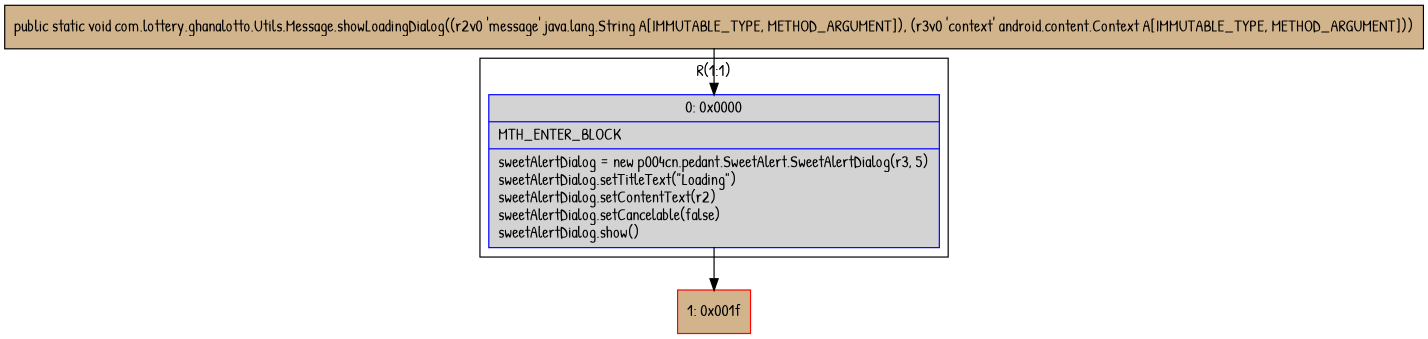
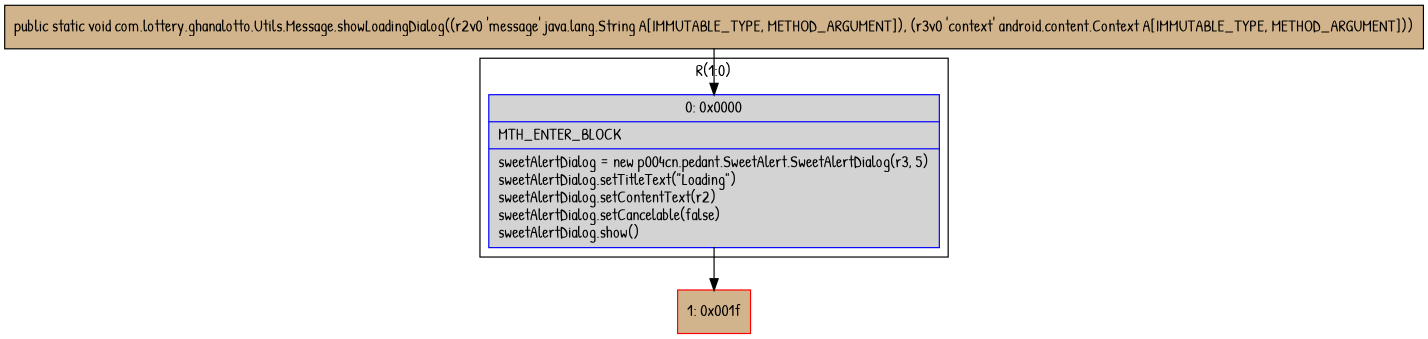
cluster "R(1:1)": label "R(1:1)" -> "R(1:0)"
